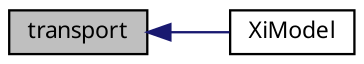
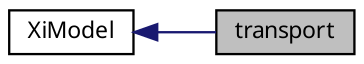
edge "XiModel" -> "transport": reversed
